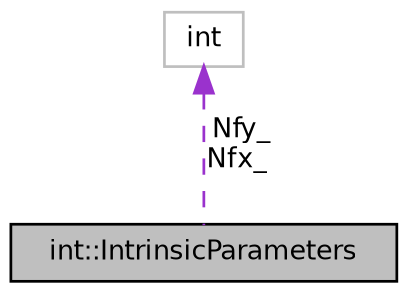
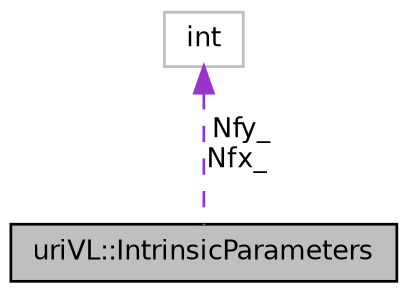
node "int::IntrinsicParameters": label "int::IntrinsicParameters" -> "uriVL::IntrinsicParameters"
